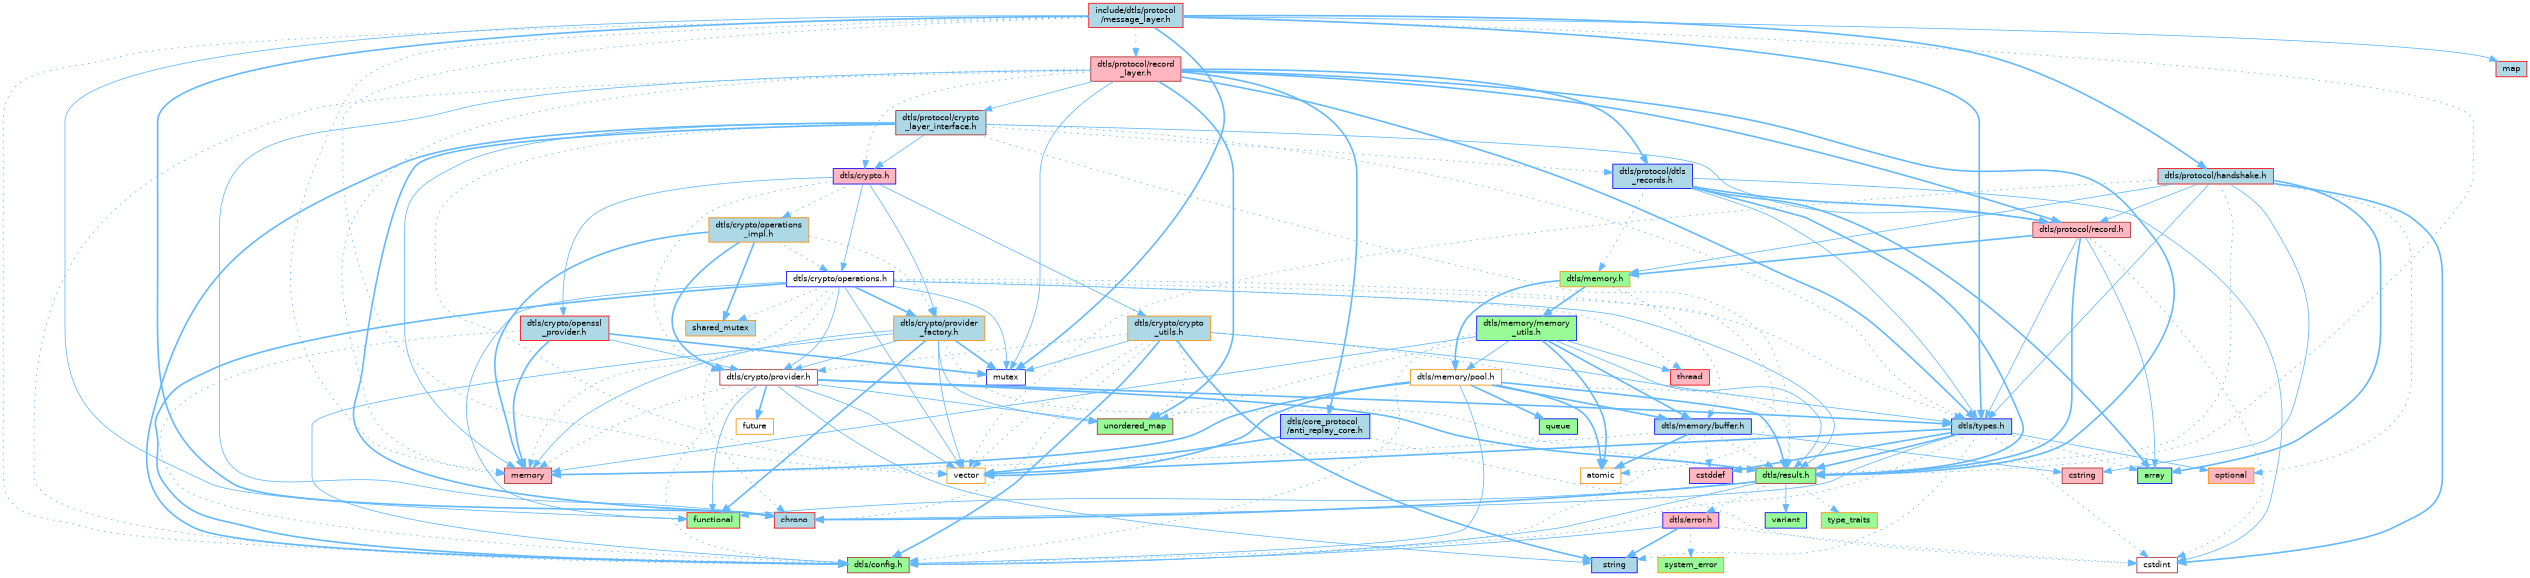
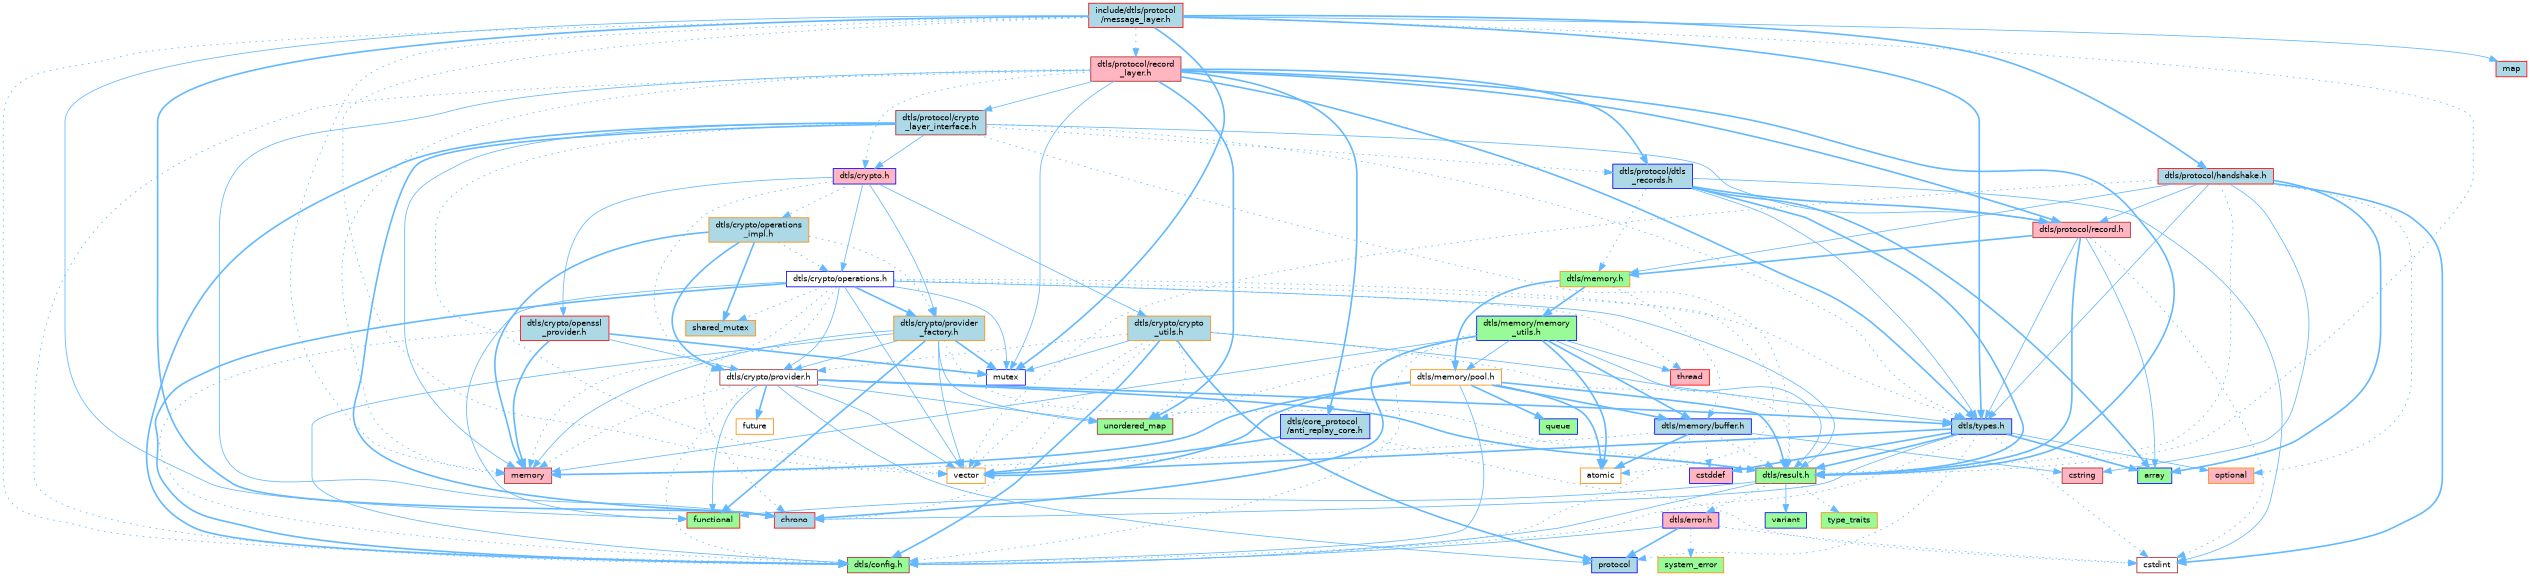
edge "dtls/types.h" -> "array": style dotted -> bold
edge "dtls/result.h" -> "chrono": now "dtls/memory/memory _utils.h" -> "chrono"
node "string": label "string" -> "protocol"
